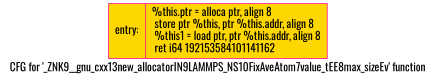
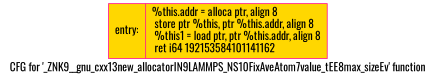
node "entry:": text "%this.ptr = alloca ptr, align 8" -> "%this.addr = alloca ptr, align 8"
